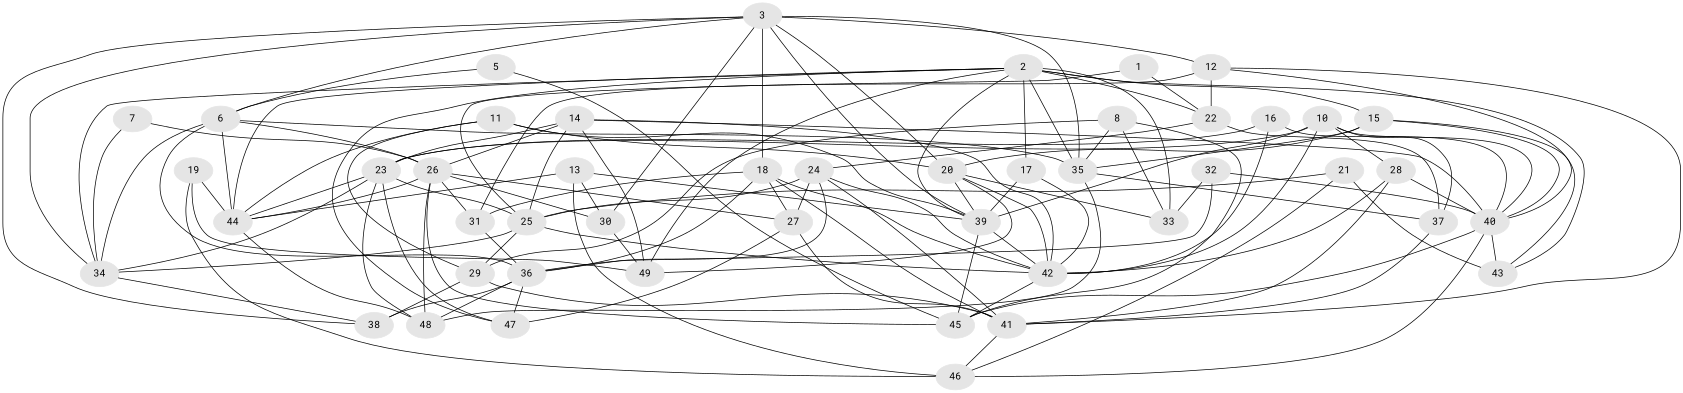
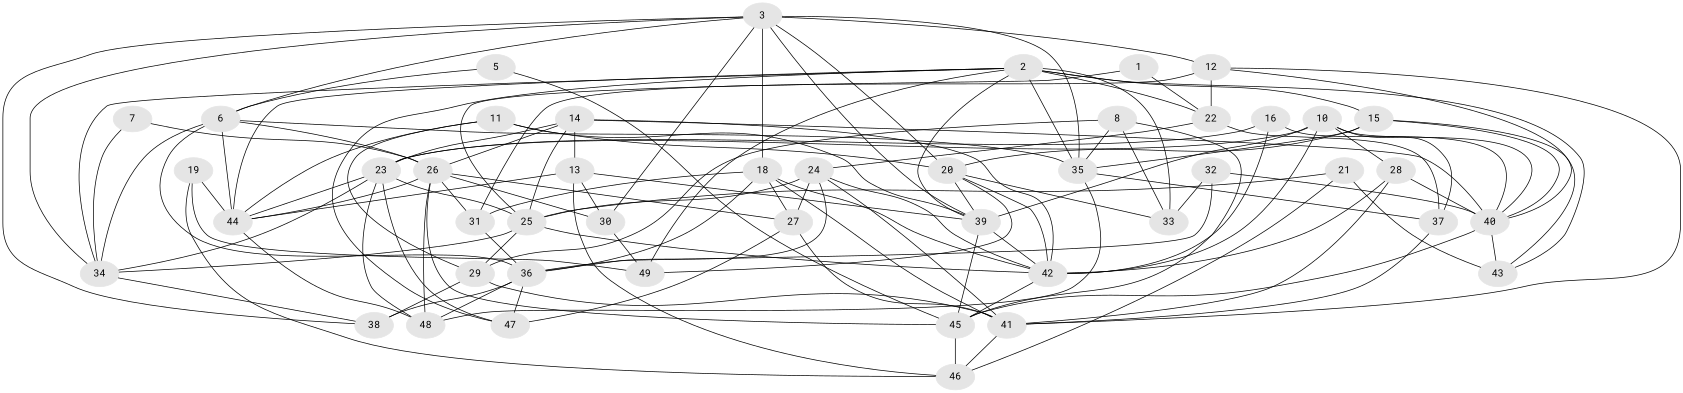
node "17": removed
edge "14" -- "49": now "14" -- "13"
edge "40" -- "46": now "45" -- "46"
